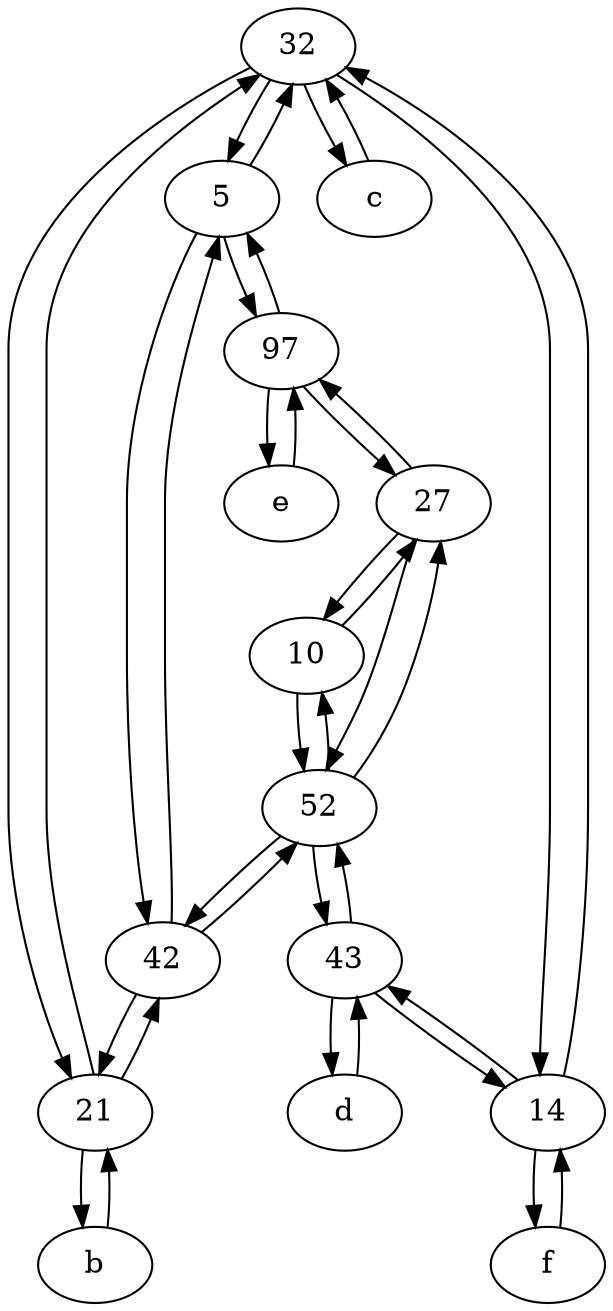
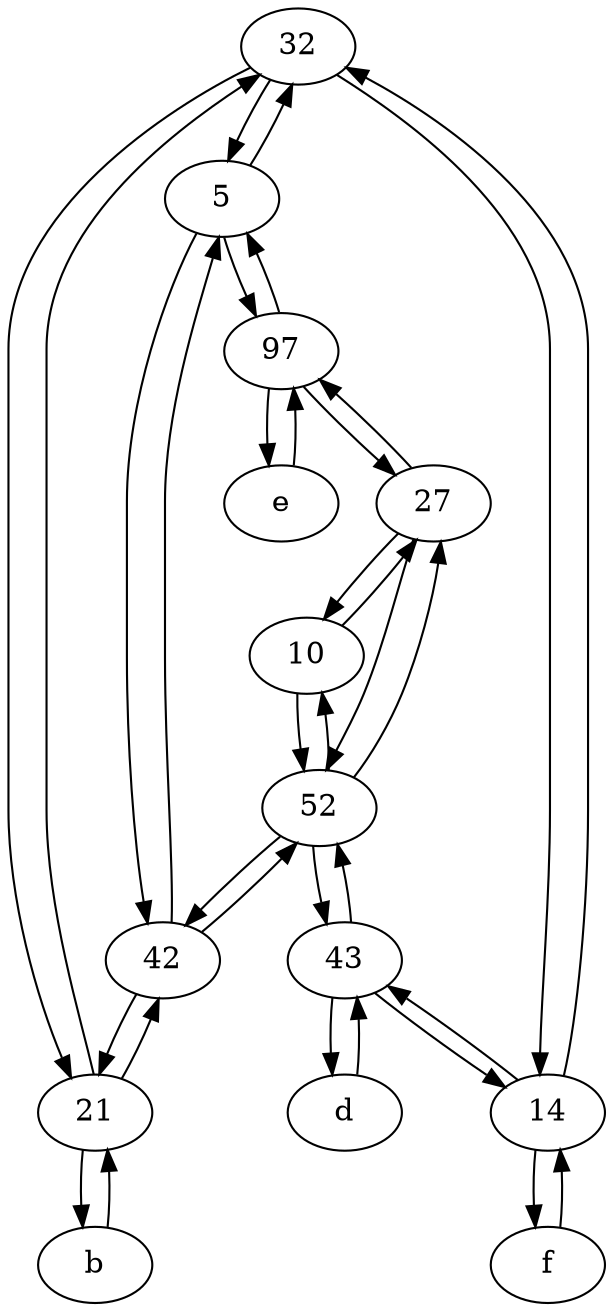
node "c": removed
